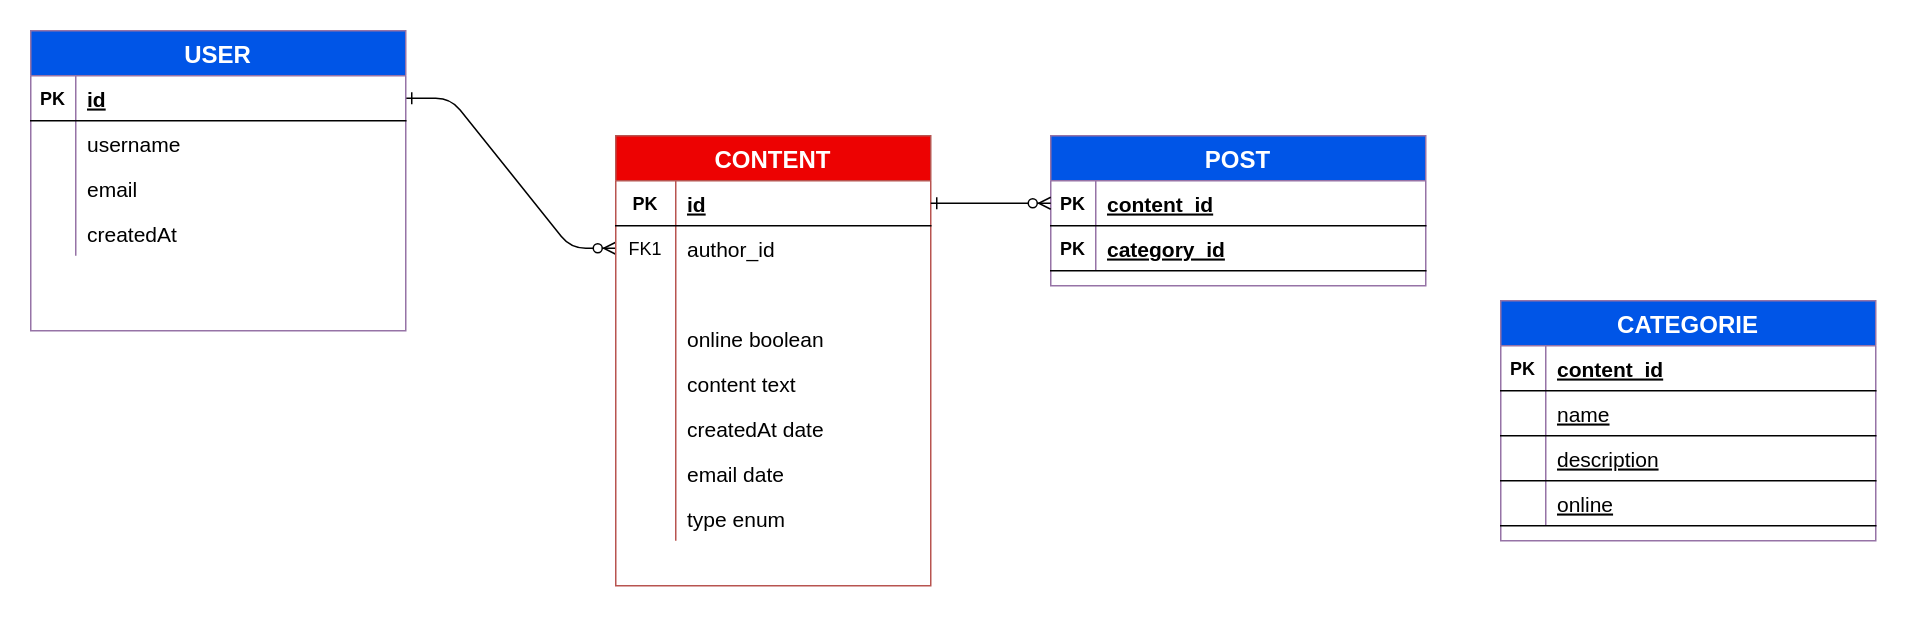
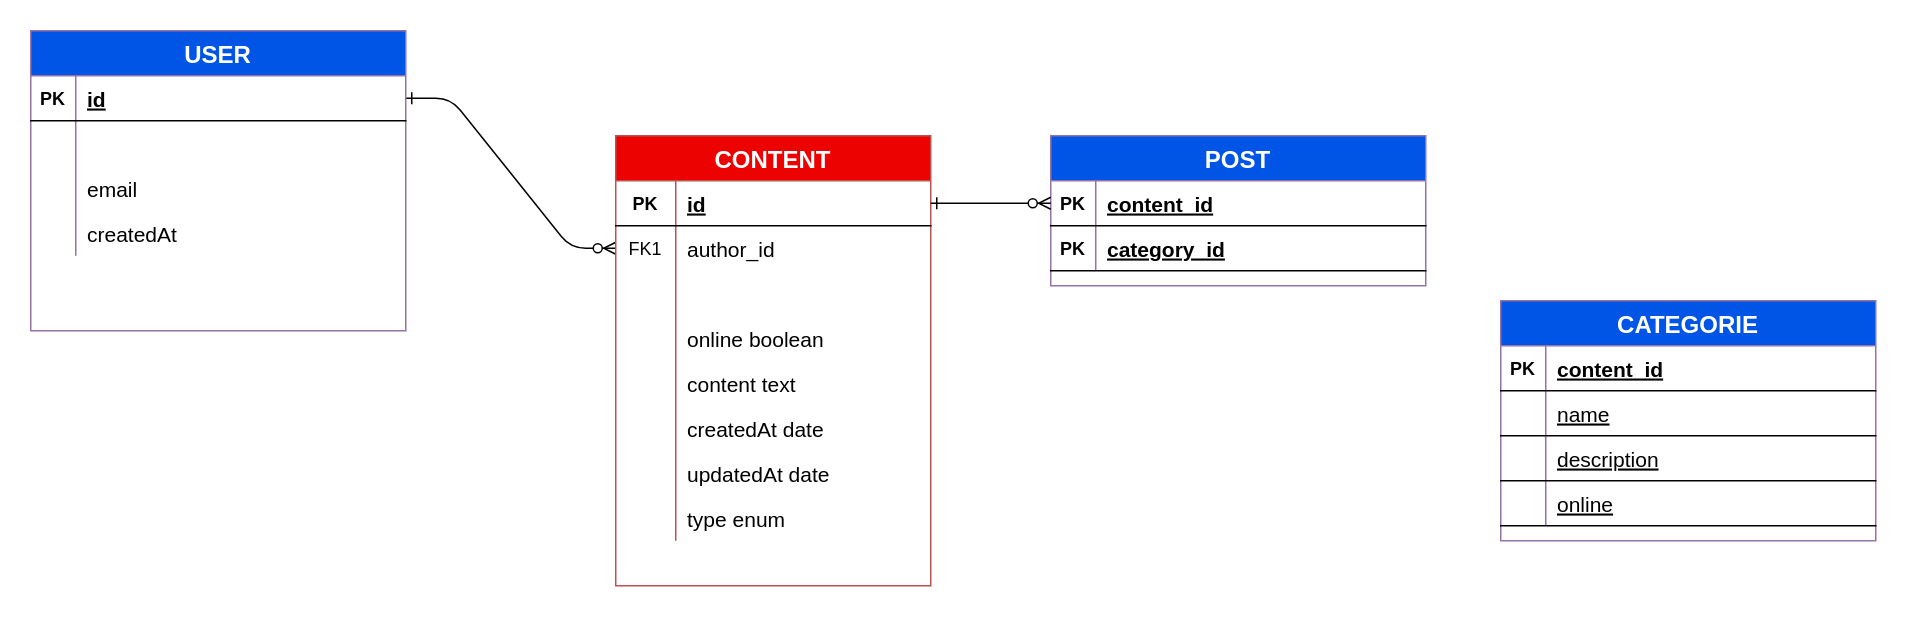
node "username": removed
node "email date": label "email date" -> "updatedAt date"
